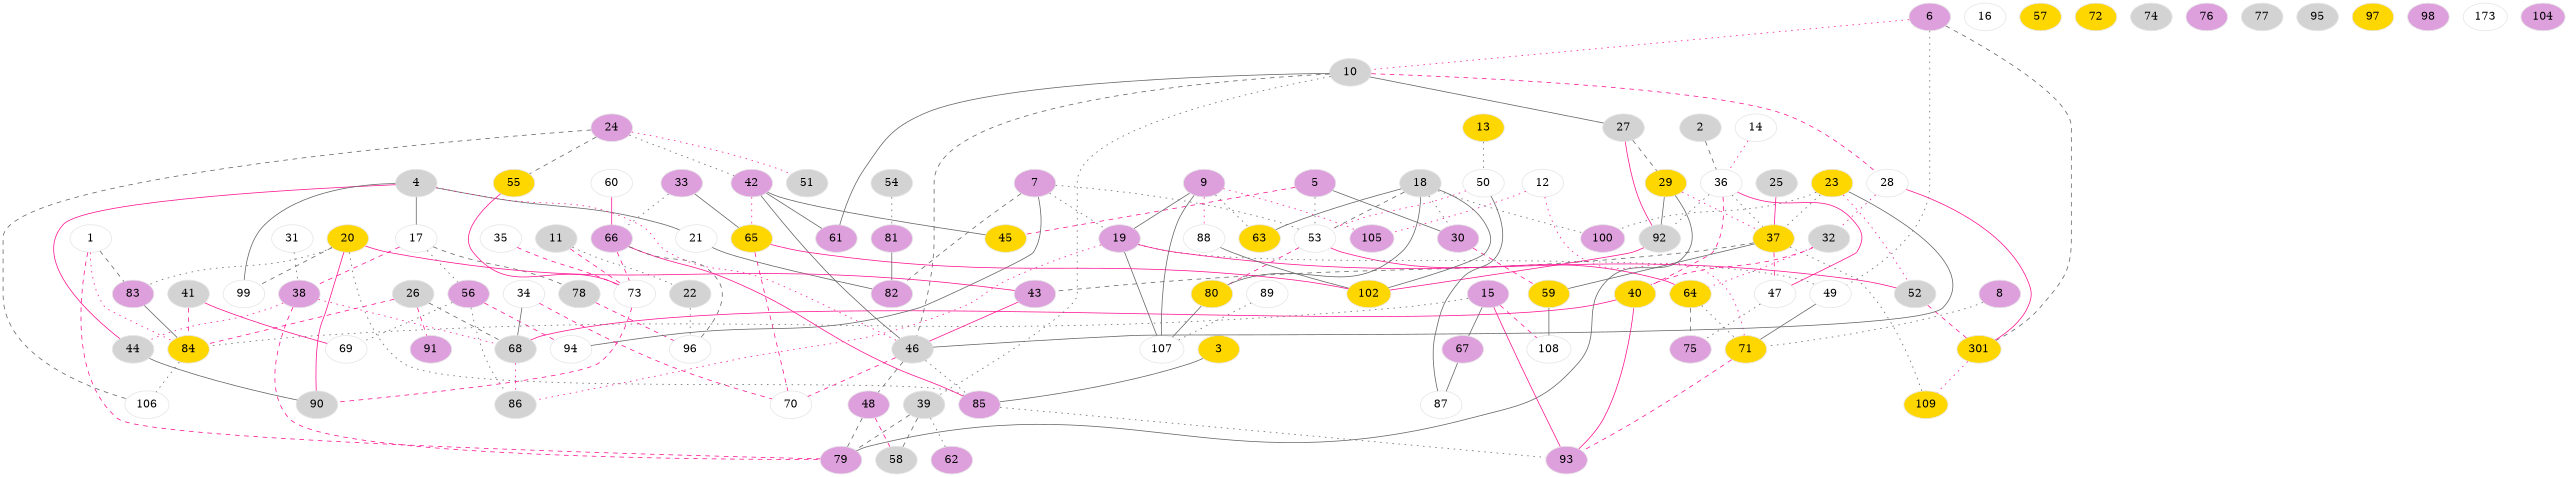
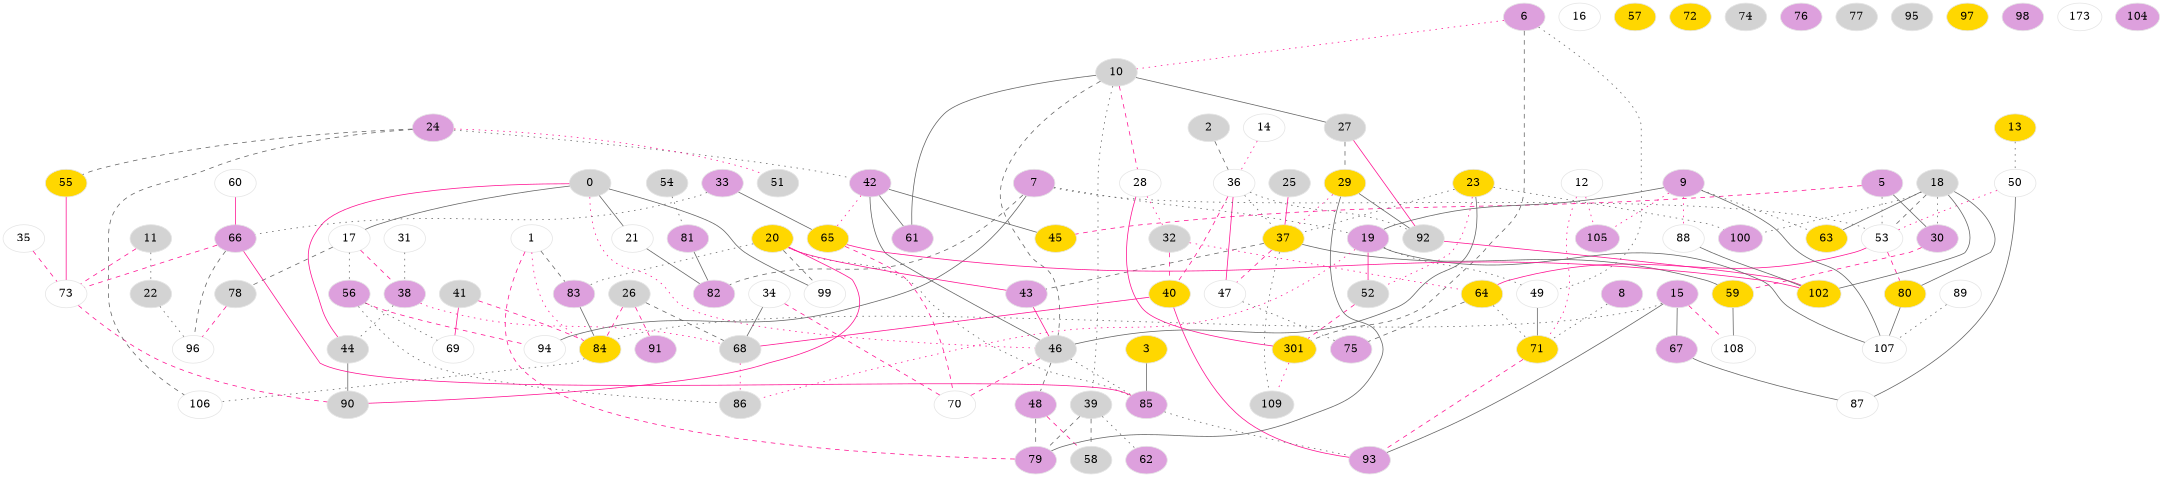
node "4": label "4" -> "0"
edge "38" -- "44": color deeppink -> gray40
edge "15" -- "93": color deeppink -> gray40
node "109": fillcolor gold -> lightgrey
edge "38" -- "79": removed
